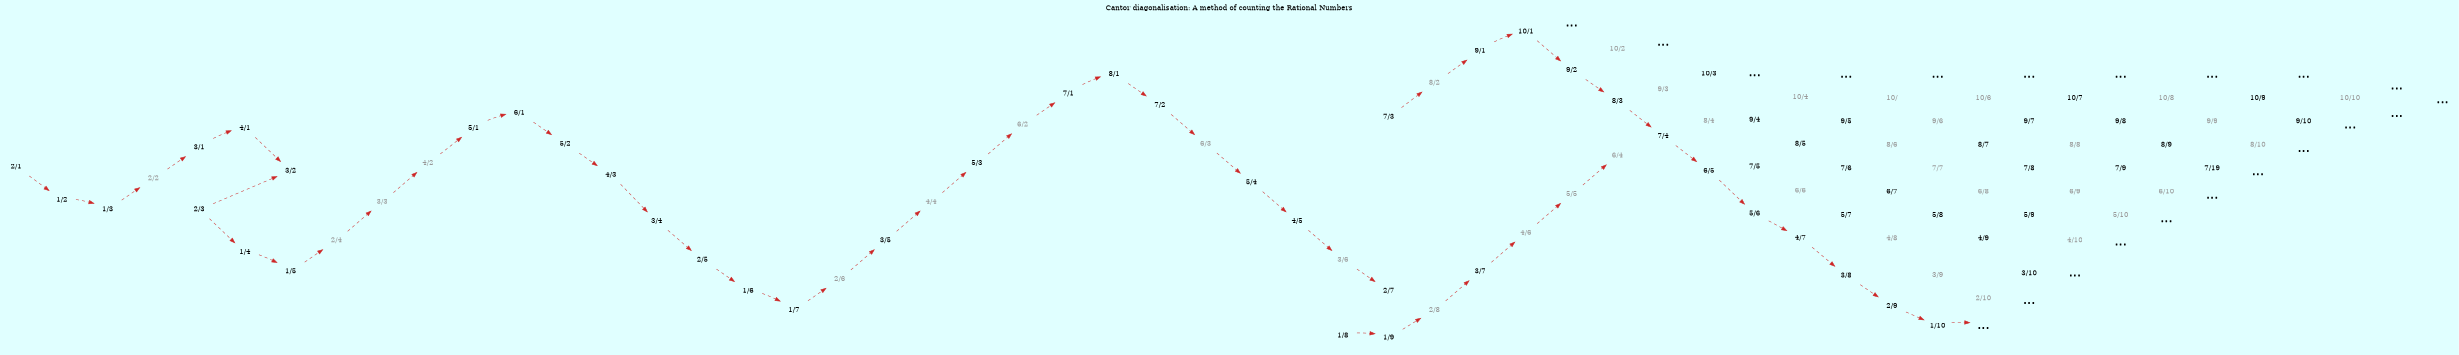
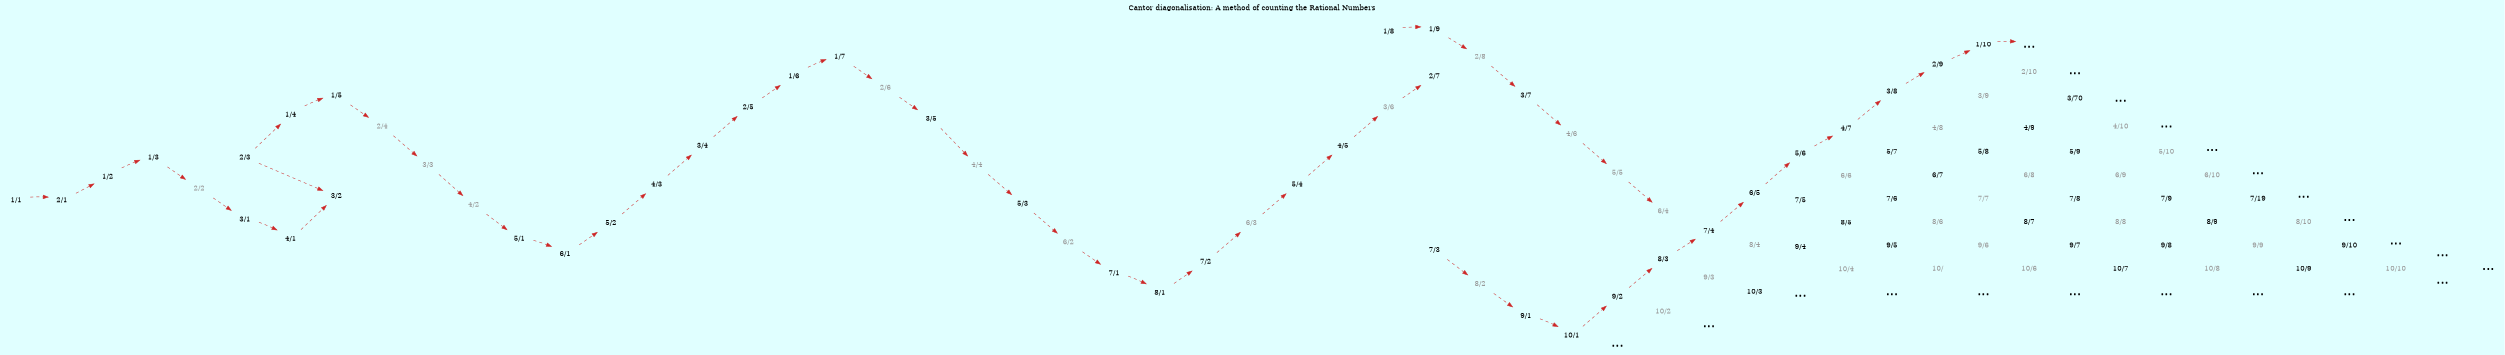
node "1/1": added
node "3/10": label "3/10" -> "3/70"
